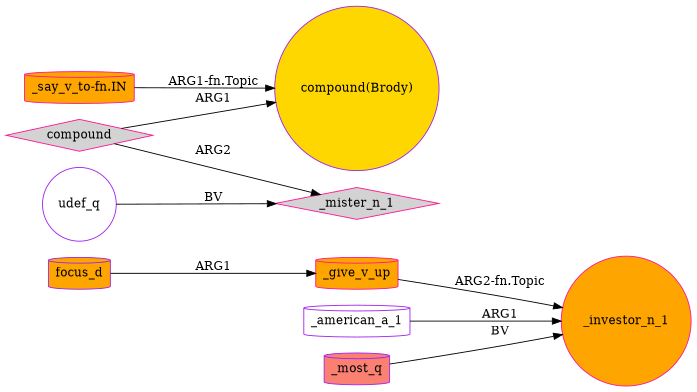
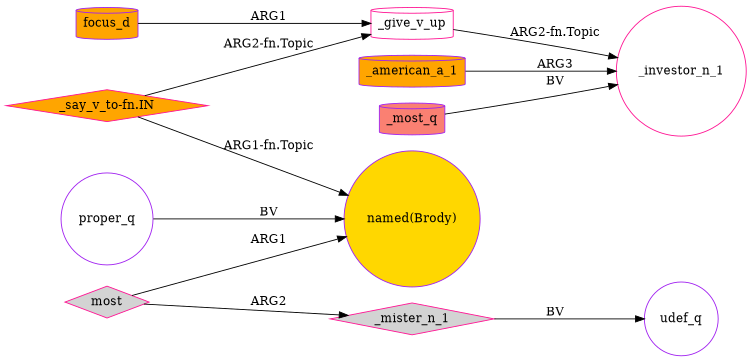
edge "_say_v_to-fn.IN" -> "_give_v_up": added, label "ARG2-fn.Topic"
node "_say_v_to-fn.IN": shape cylinder -> diamond
node "compound(Brody)": label "compound(Brody)" -> "named(Brody)"
node "compound": label "compound" -> "most"
edge "udef_q" -> "_mister_n_1": reversed
node "proper_q": added
node "_give_v_up": fillcolor orange -> white
edge "_american_a_1" -> "_investor_n_1": label "ARG1" -> "ARG3"
node "_american_a_1": fillcolor white -> orange
node "_investor_n_1": fillcolor orange -> white
